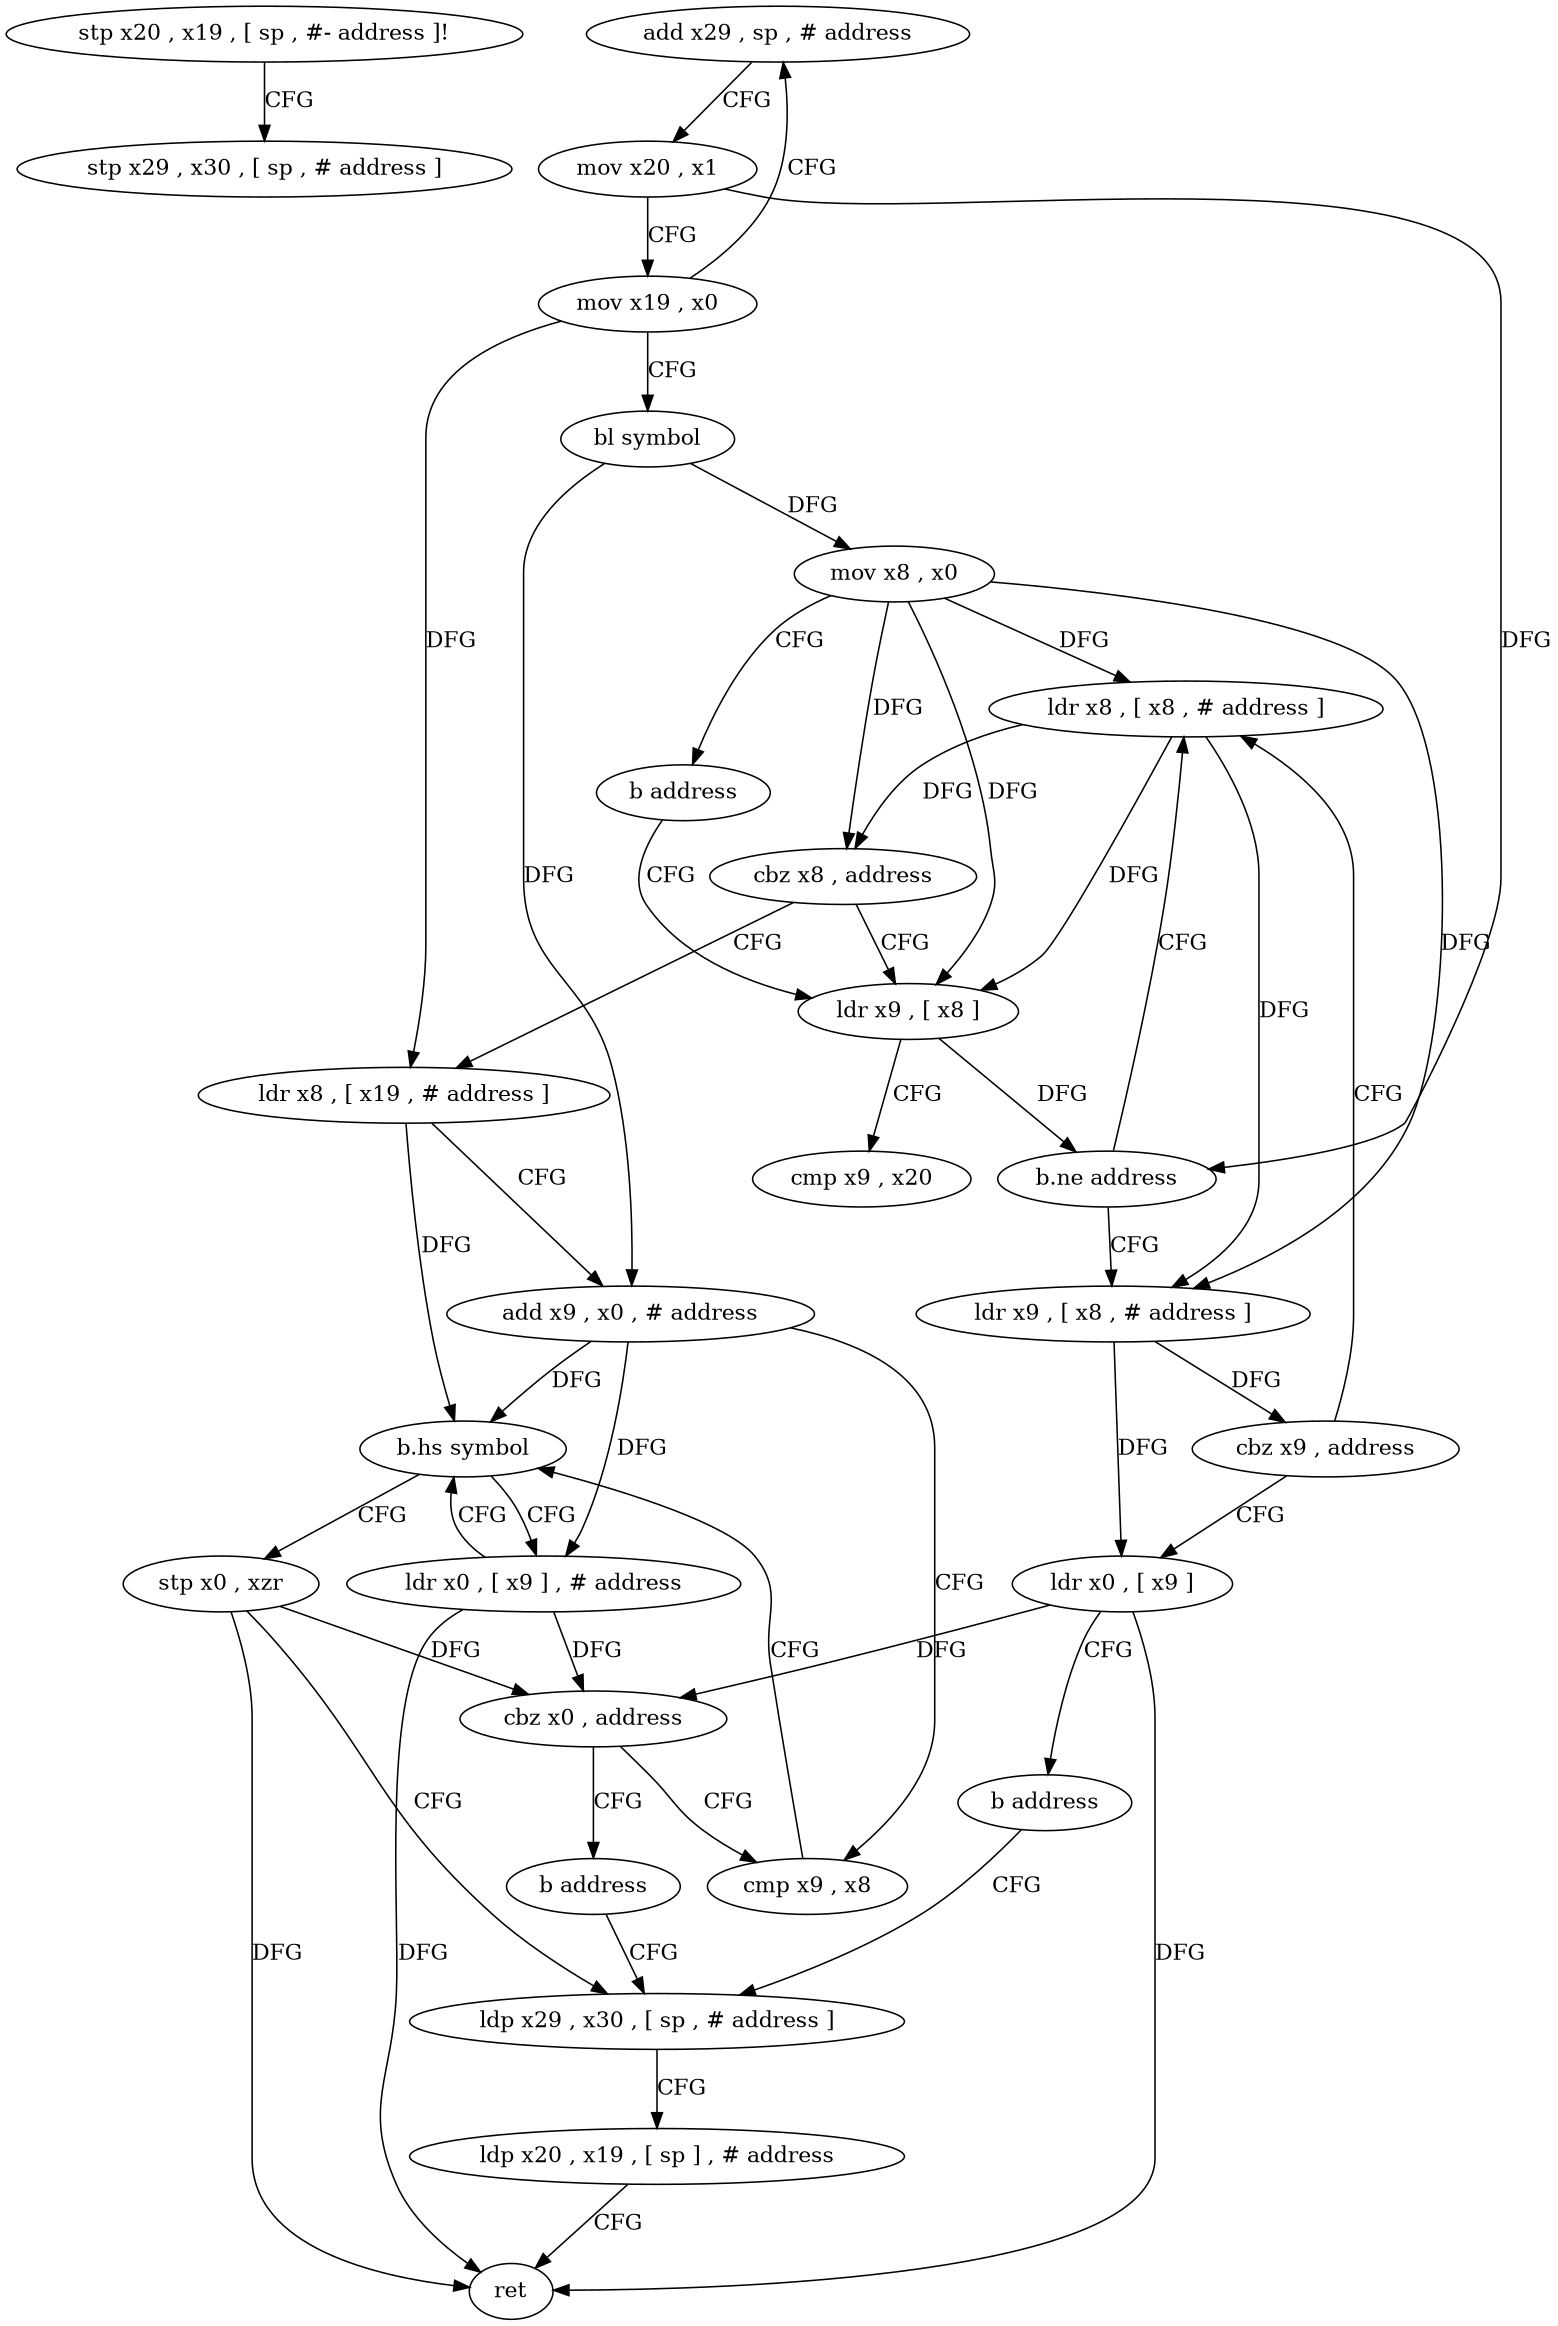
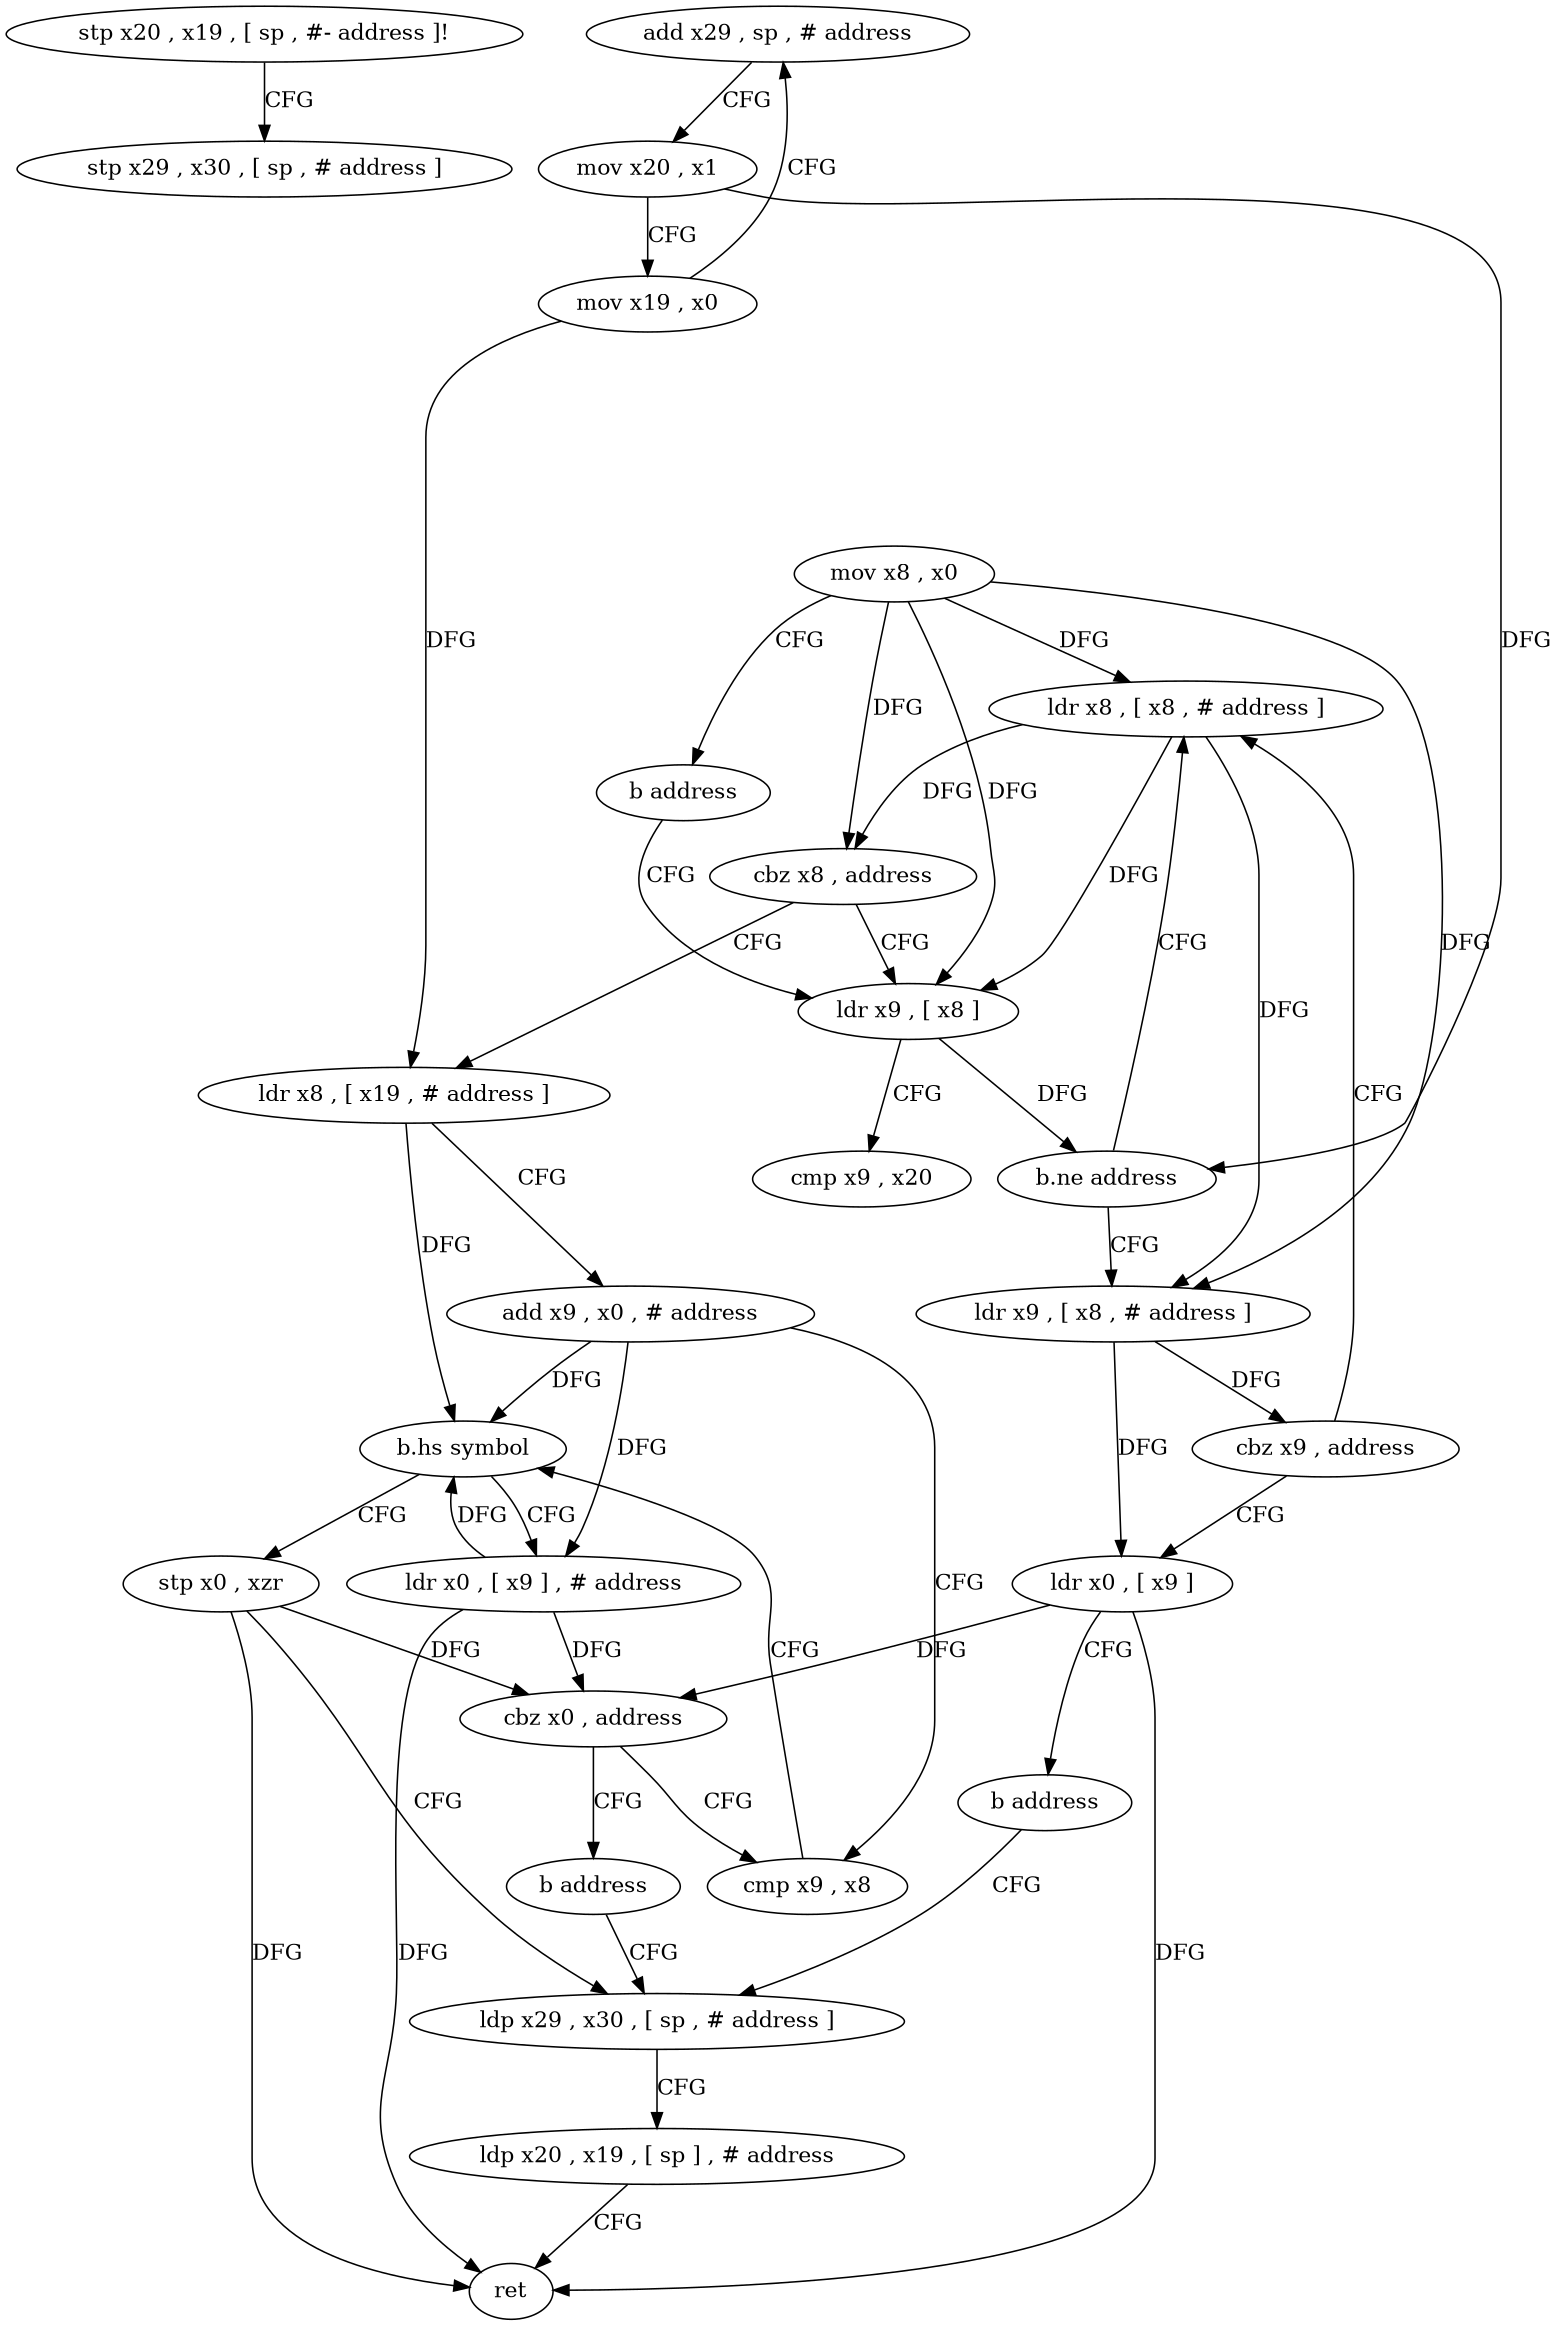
node "bl symbol": removed
edge "ldr x0 , [ x9 ] , # address" -> "b.hs symbol": label "CFG" -> "DFG"
